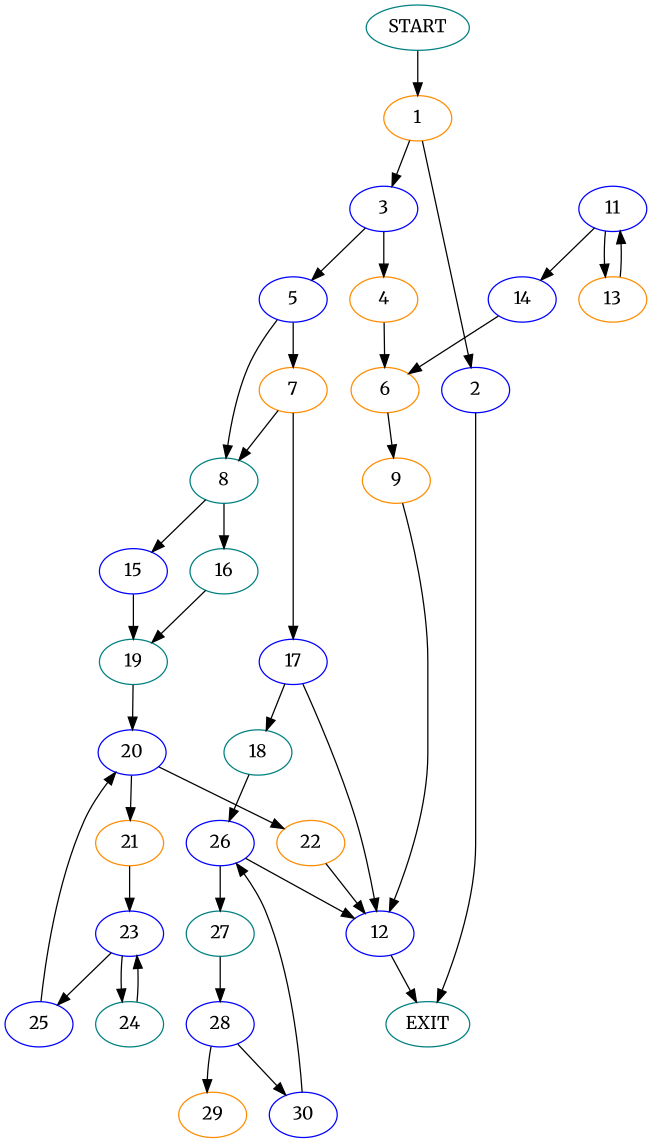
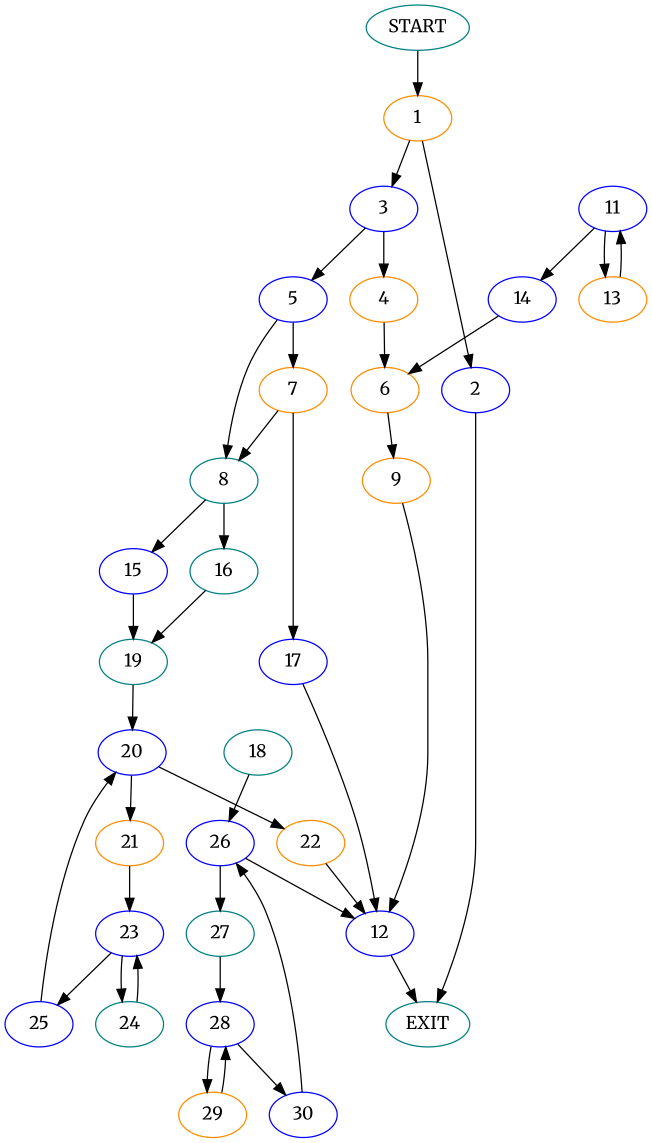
edge "17" -> "18": removed
edge "29" -> "28": added
